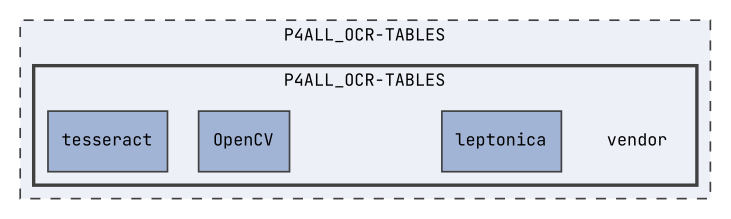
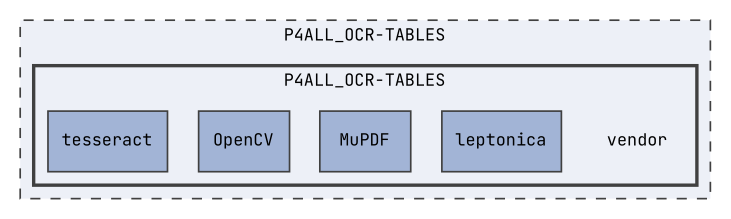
node "MuPDF": added
